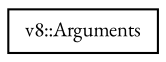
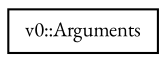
node "v8::Arguments": label "v8::Arguments" -> "v0::Arguments"
